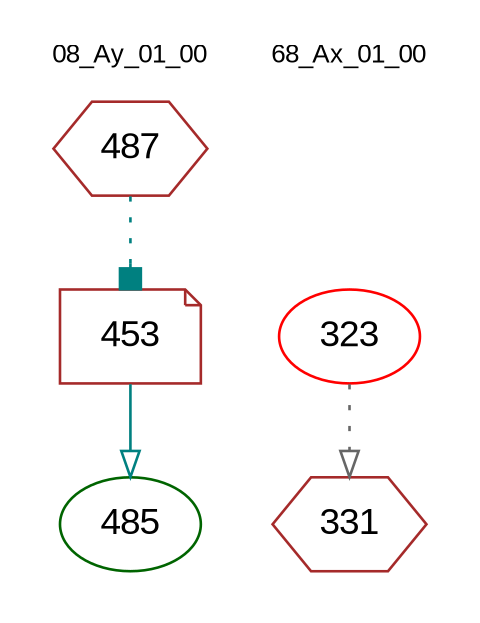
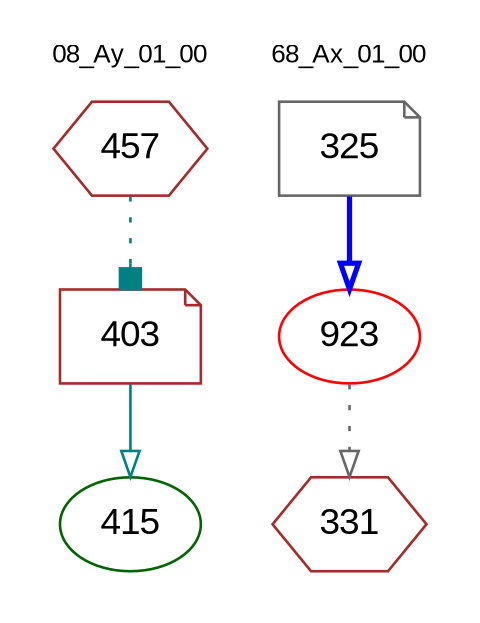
node "487": label "487" -> "457"
node "325": added
node "453": label "453" -> "403"
node "323": label "323" -> "923"
node "485": label "485" -> "415"
